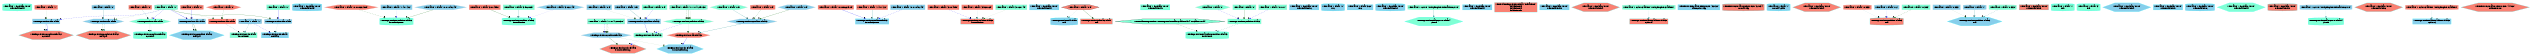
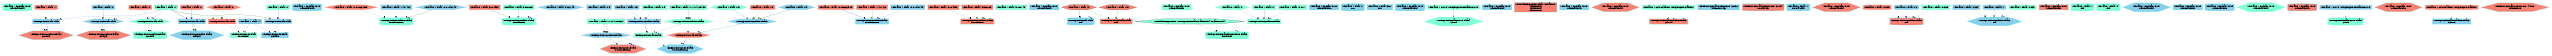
node "VFXValue`1 Float (3)": added
